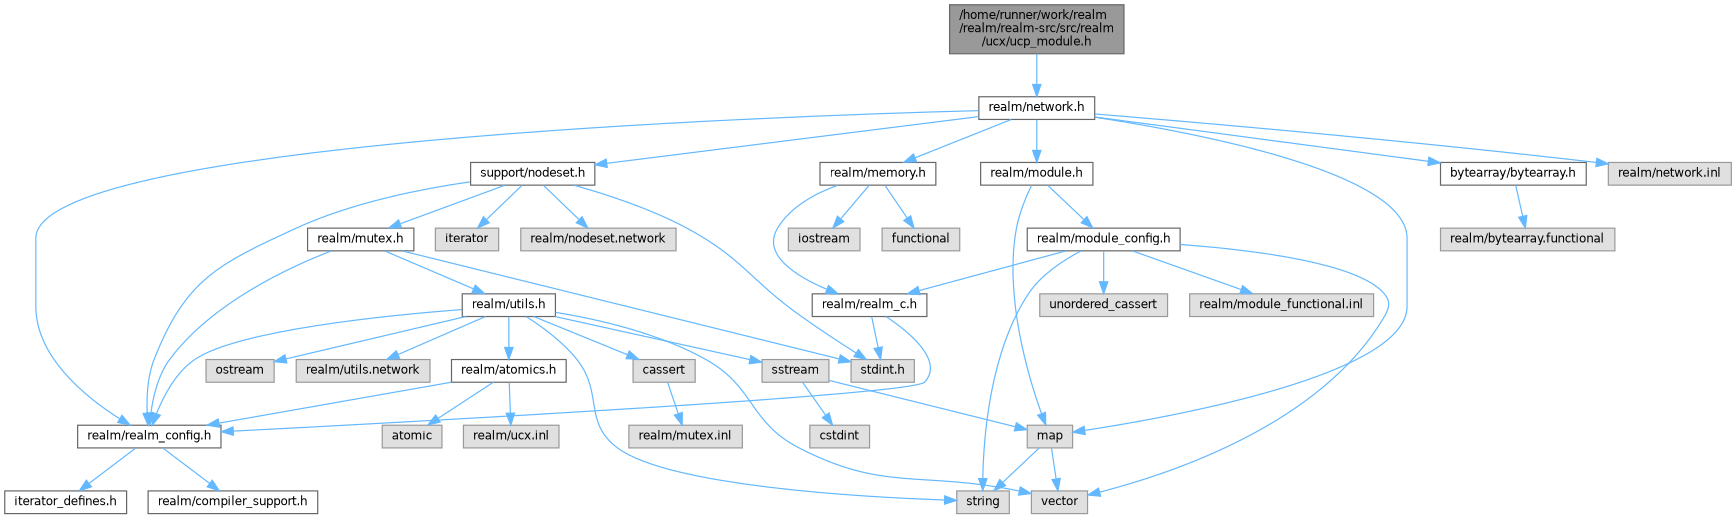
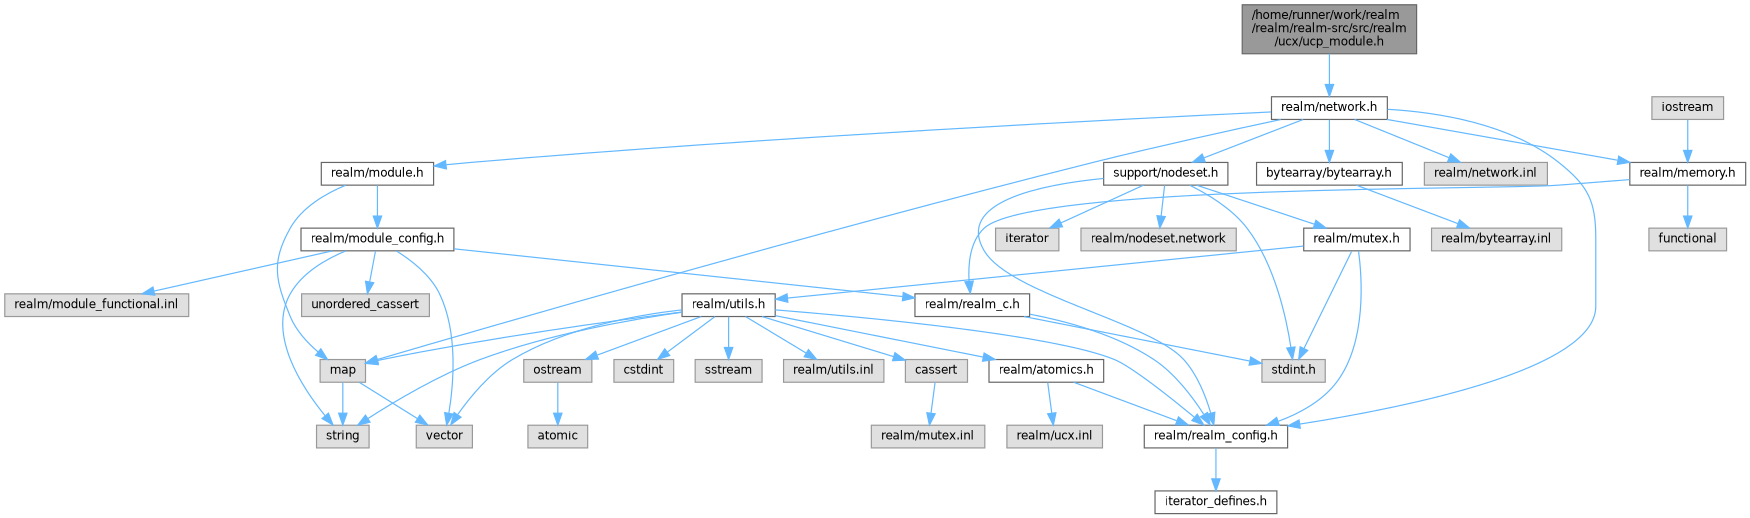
edge "realm/memory.h" -> "iostream": reversed
node "realm/bytearray.functional": label "realm/bytearray.functional" -> "realm/bytearray.inl"
node "realm/utils.network": label "realm/utils.network" -> "realm/utils.inl"
edge "realm/atomics.h" -> "atomic": now "ostream" -> "atomic"
edge "sstream" -> "cstdint": now "realm/utils.h" -> "cstdint"
edge "sstream" -> "map": now "realm/utils.h" -> "map"
node "realm/compiler_support.h": removed
